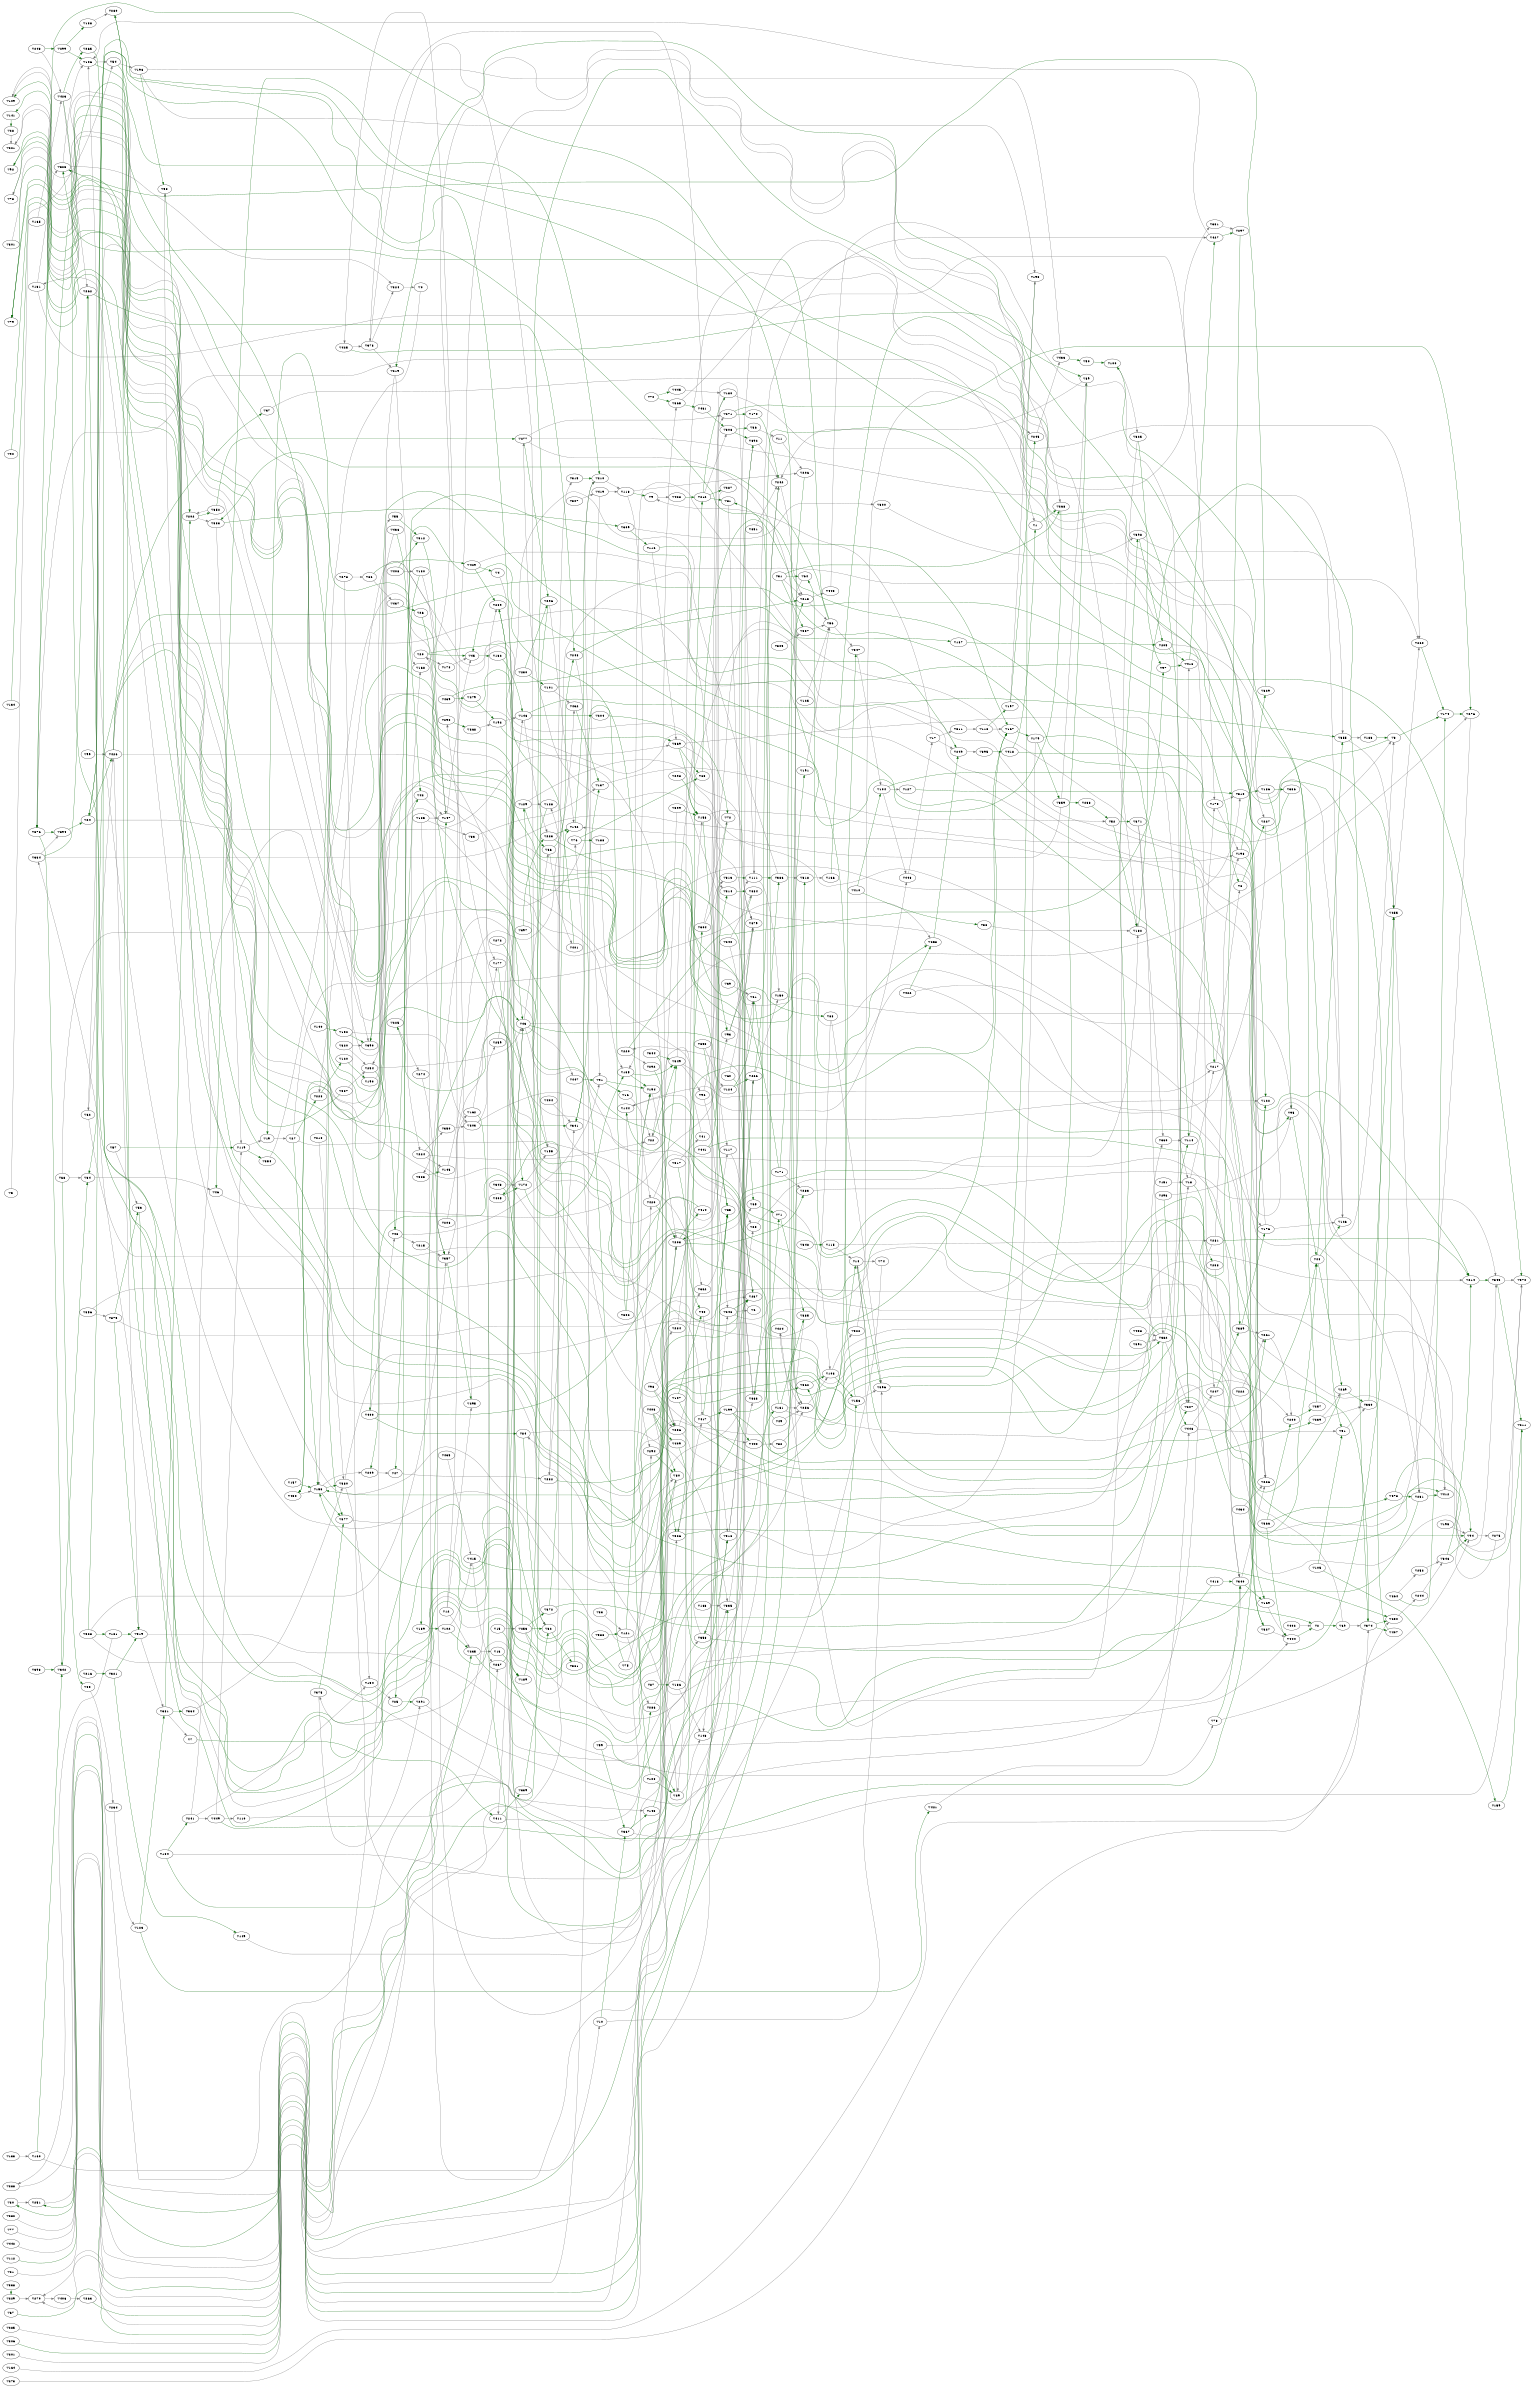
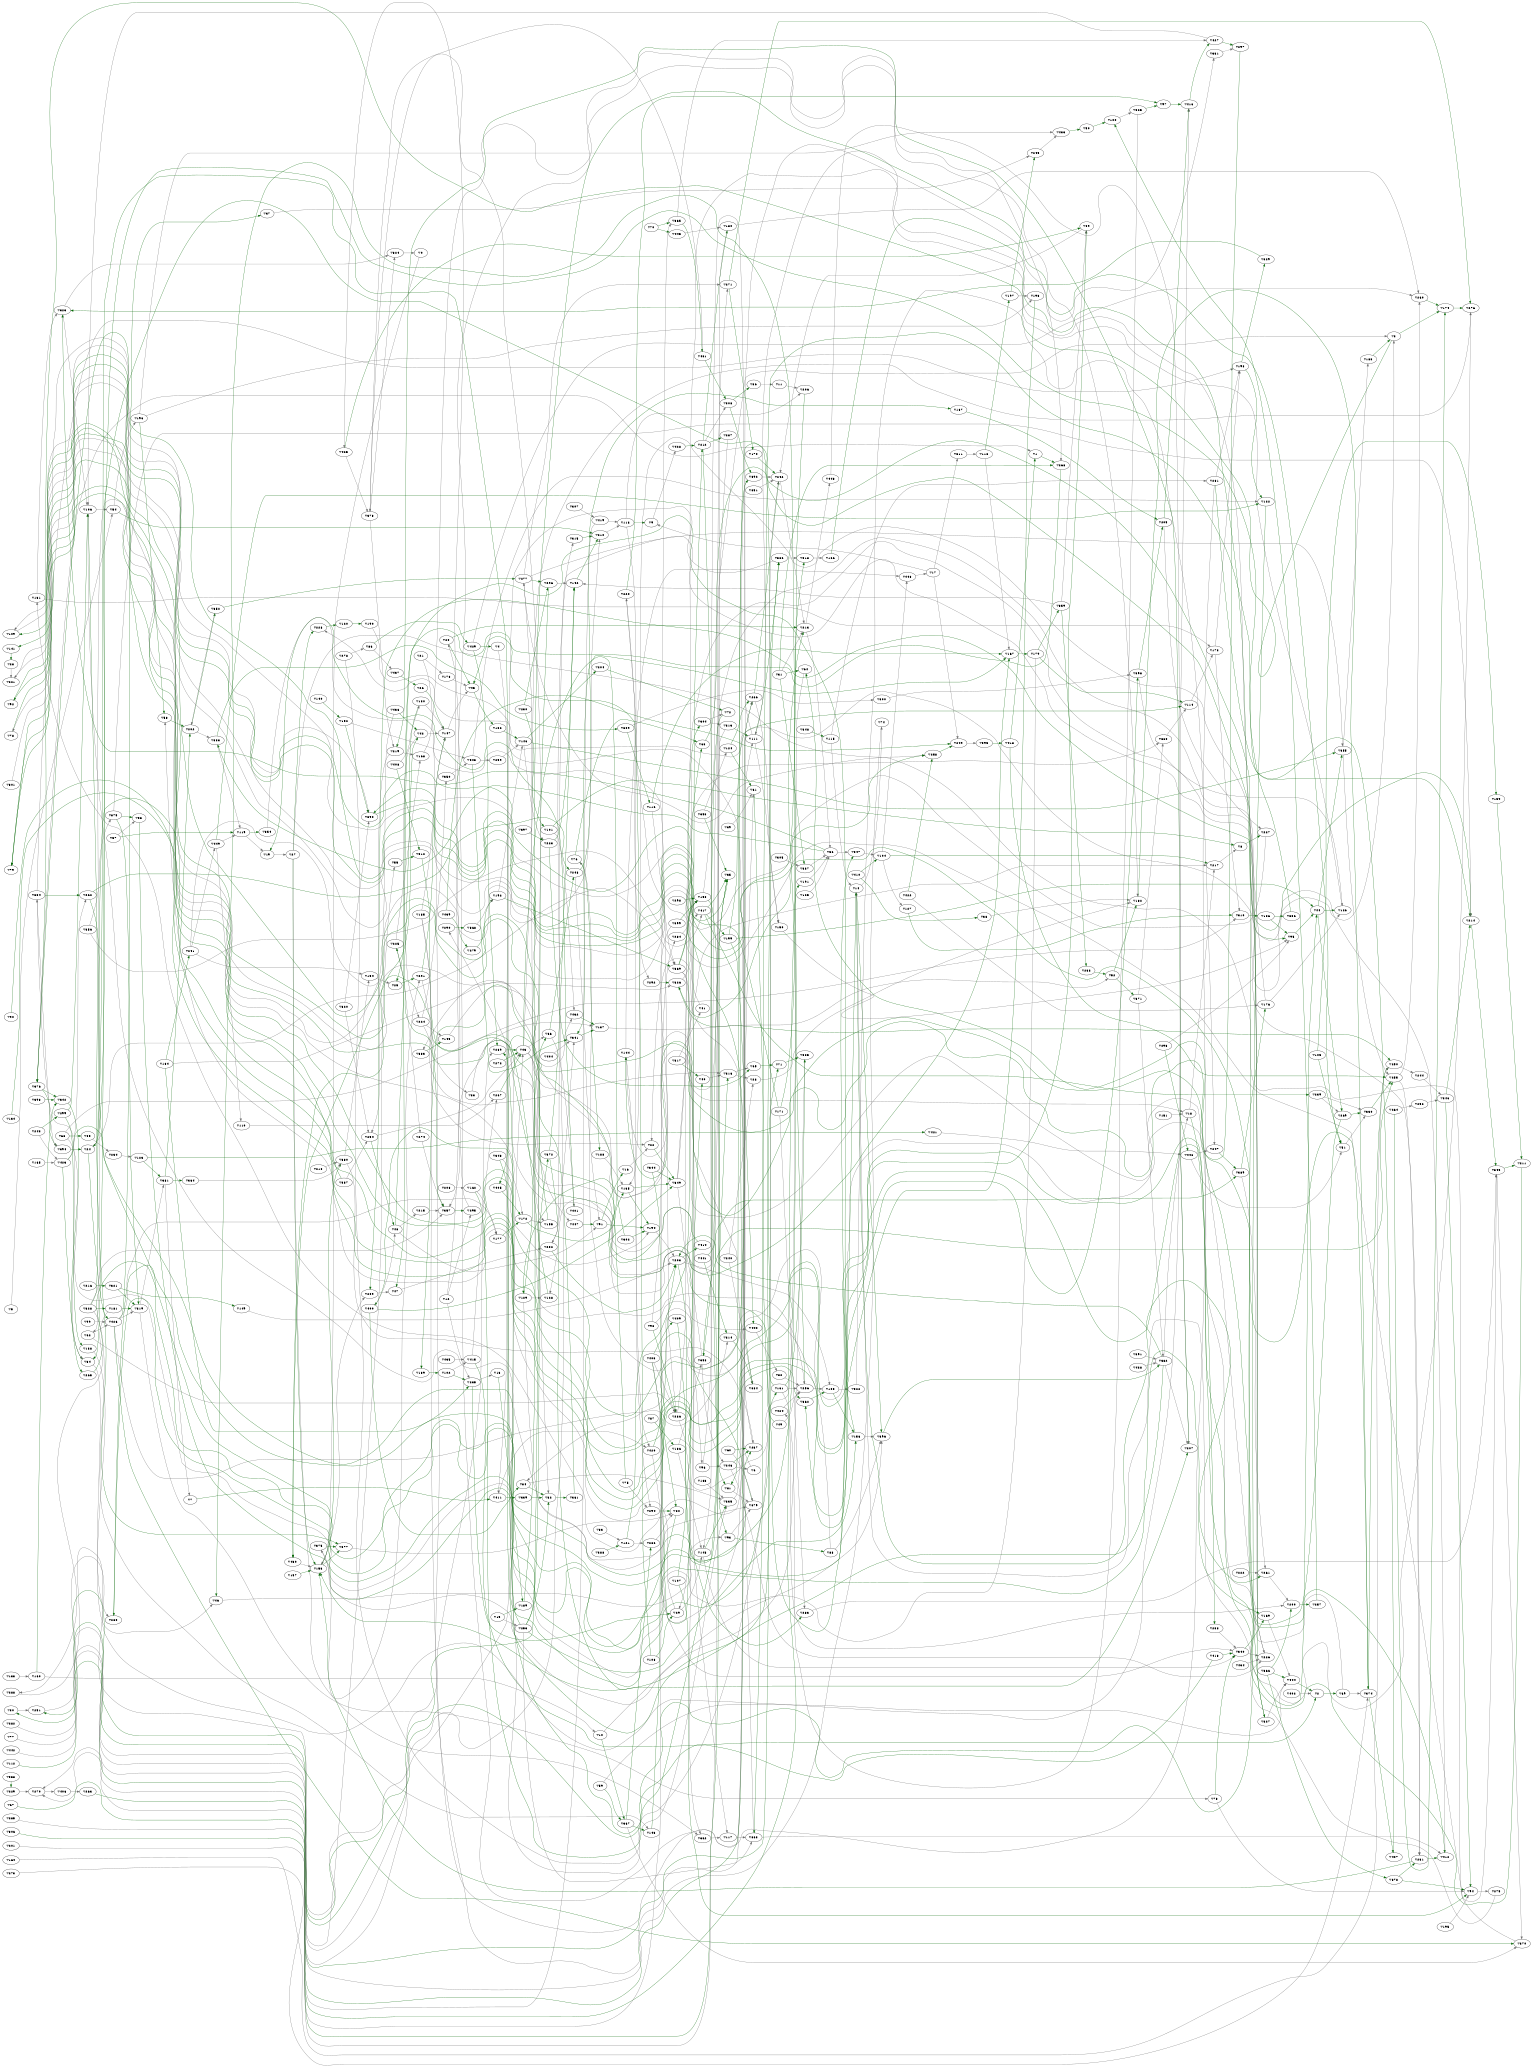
edge "v20" -> "v178": now "v21" -> "v178"
